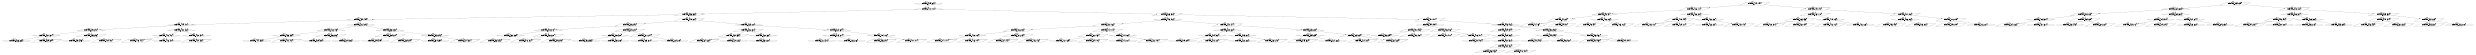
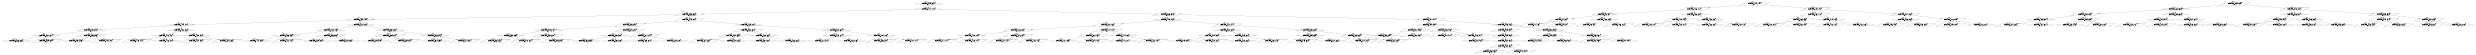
node "Node{data=[4343, 4365]}": added
node "Node{data=[6668, 6668]}": added
